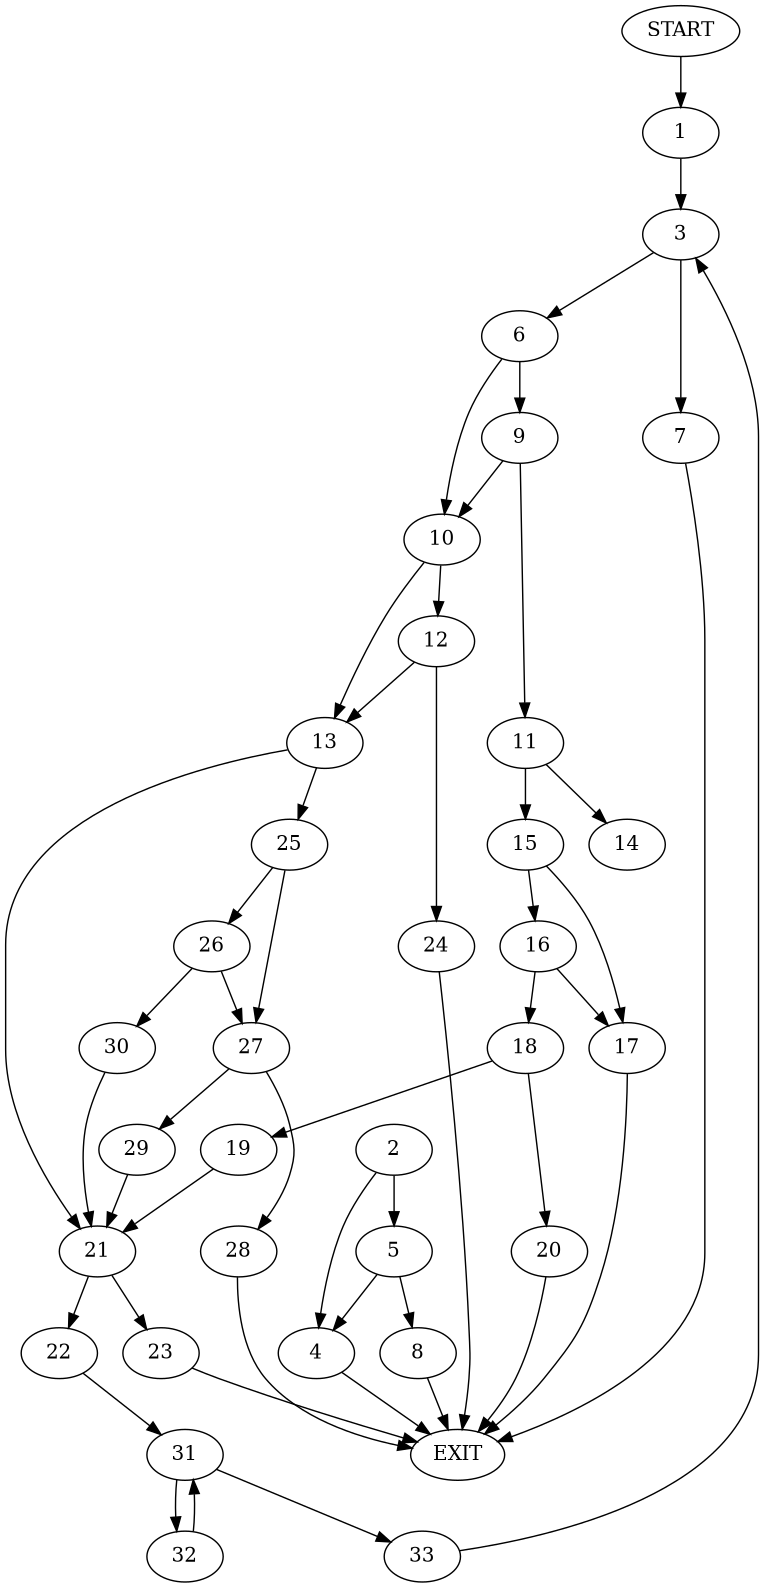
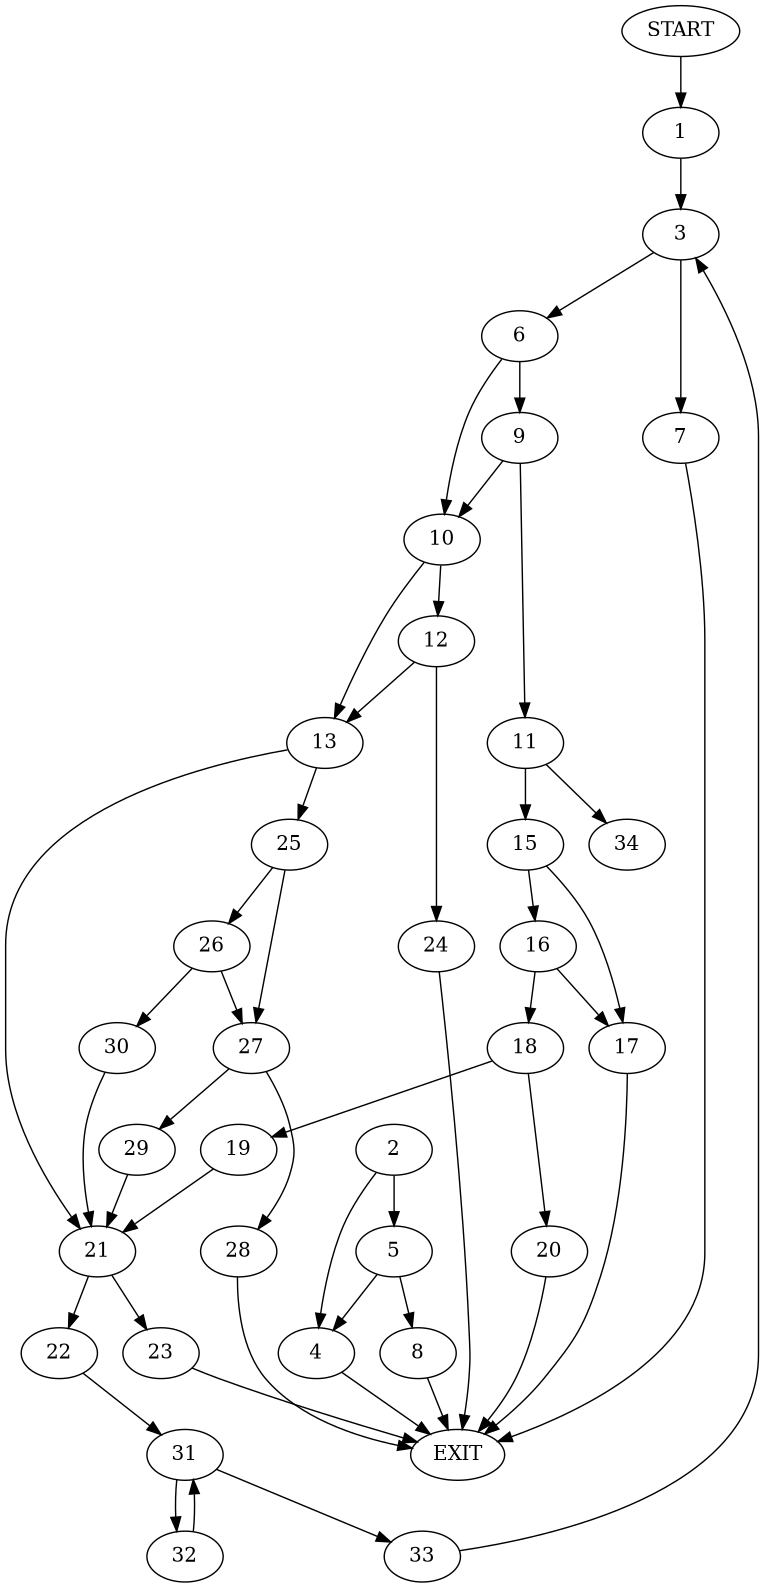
node "14": label "14" -> "34"
